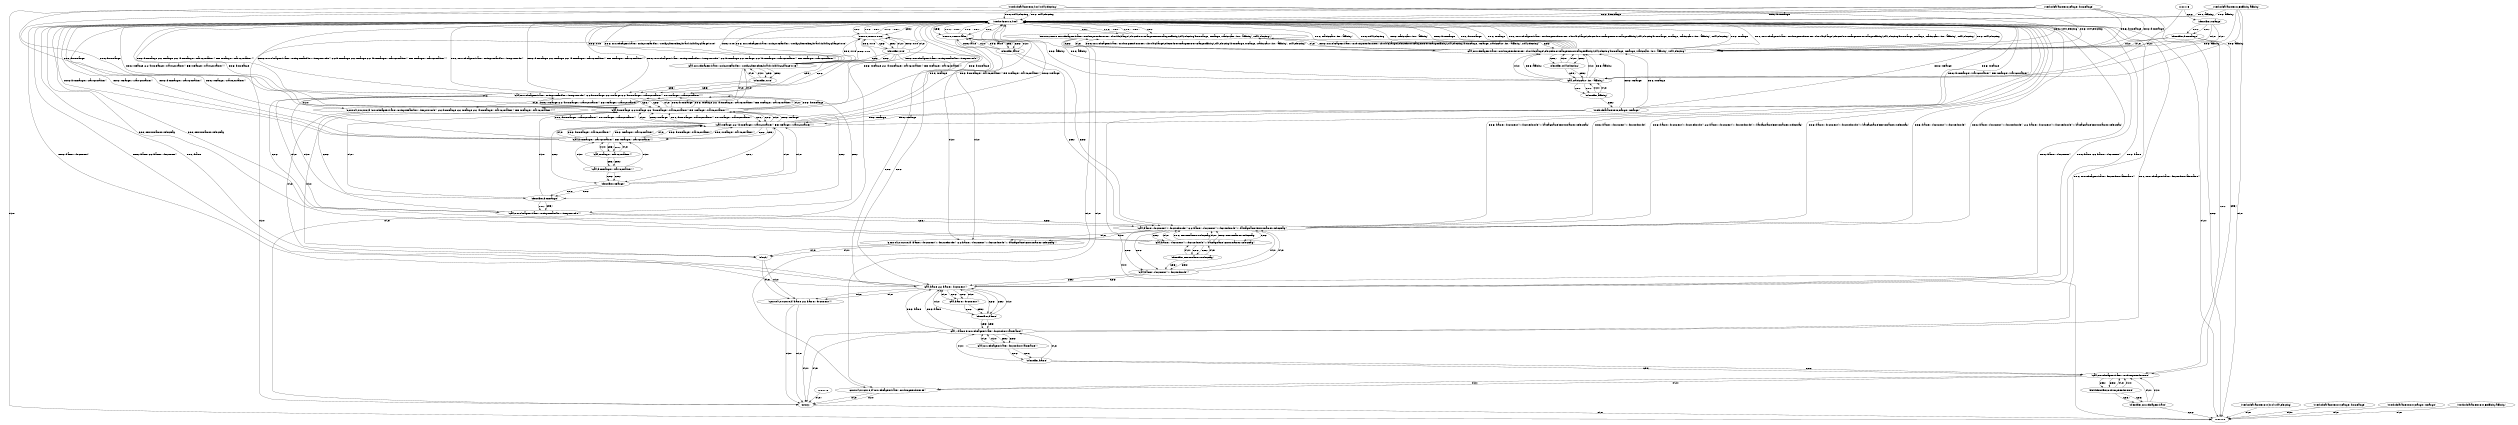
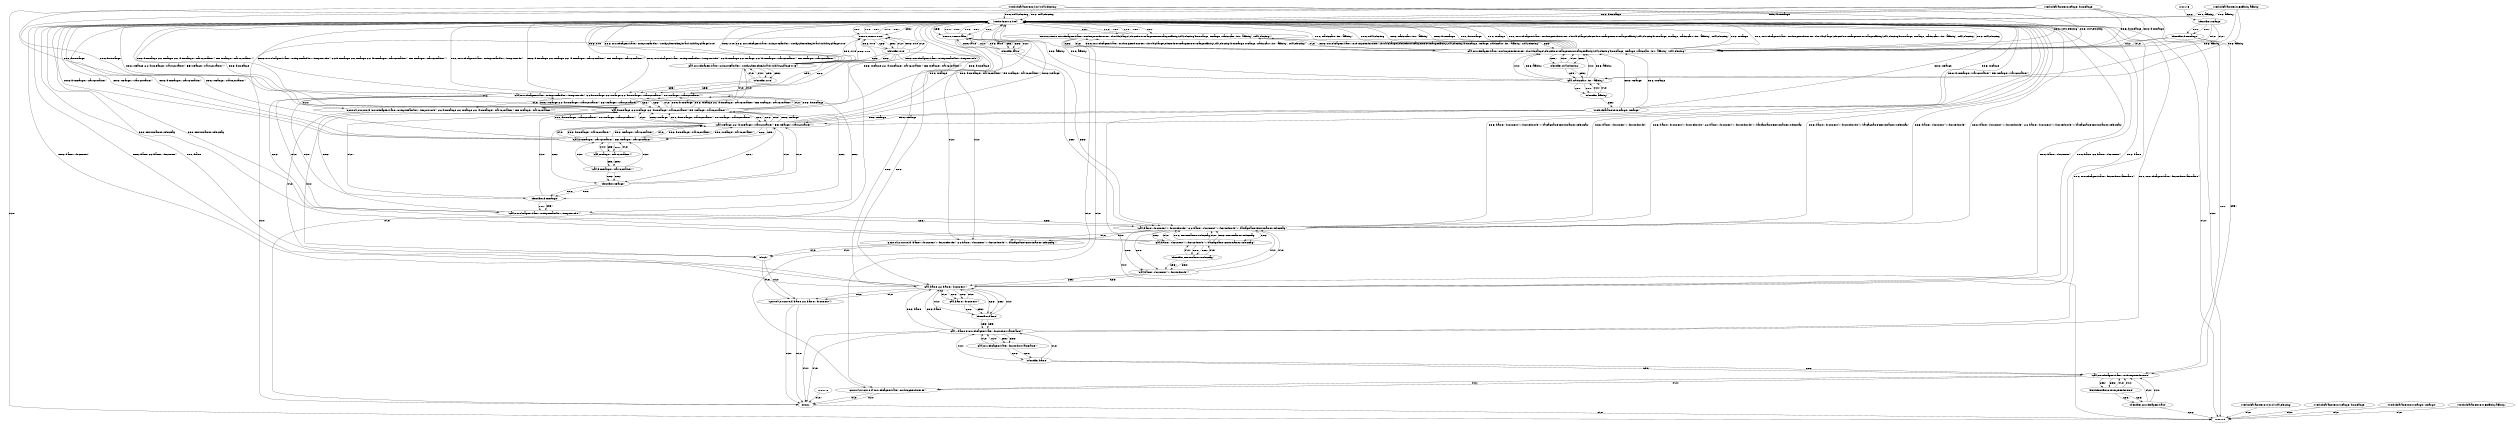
edge "1000115" -> "(Call,static_cast<int>(affinity))": removed, label "AST:"
edge "(MethodParameterIn,EAffinity affinity)" -> "1000100": removed, label "AST:"
edge "(MethodParameterIn,Range* fromRange)" -> "1000100": label "CFG: " -> "AST: "
